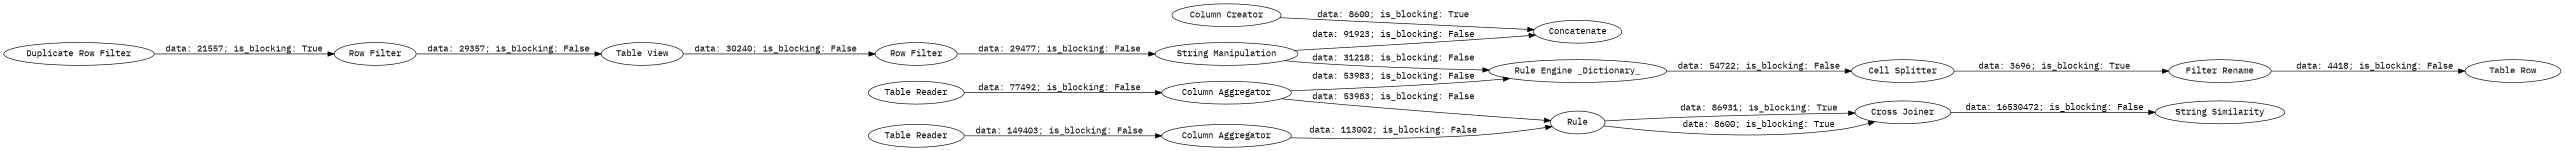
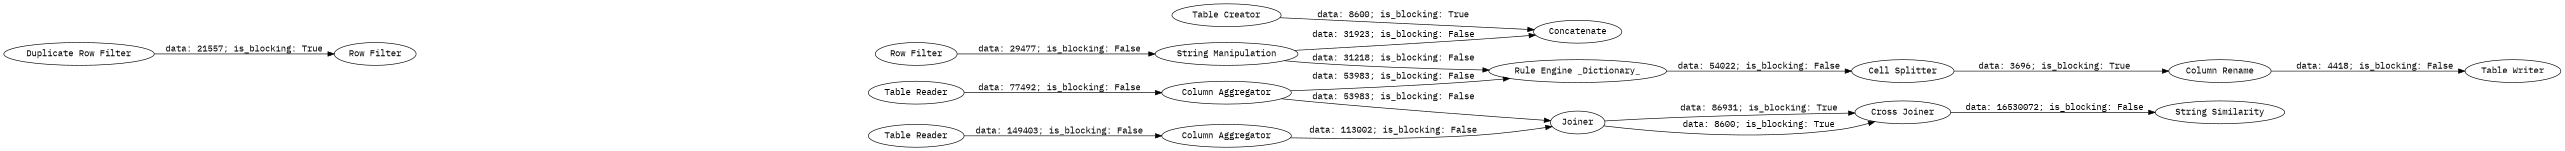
node "Column Creator": label "Column Creator" -> "Table Creator"
edge "String Manipulation" -> "Concatenate": label "data: 91923; is_blocking: False" -> "data: 31923; is_blocking: False"
node "Table View": removed
edge "Rule Engine _Dictionary_" -> "Cell Splitter": label "data: 54722; is_blocking: False" -> "data: 54022; is_blocking: False"
node "Filter Rename": label "Filter Rename" -> "Column Rename"
node "Table Row": label "Table Row" -> "Table Writer"
edge "Cross Joiner" -> "String Similarity": label "data: 16530472; is_blocking: False" -> "data: 16530072; is_blocking: False"
node "Rule": label "Rule" -> "Joiner"
